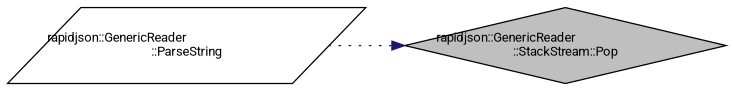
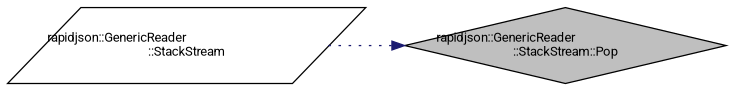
node "rapidjson::GenericReader ::ParseString": label "rapidjson::GenericReader ::ParseString" -> "rapidjson::GenericReader ::StackStream"
